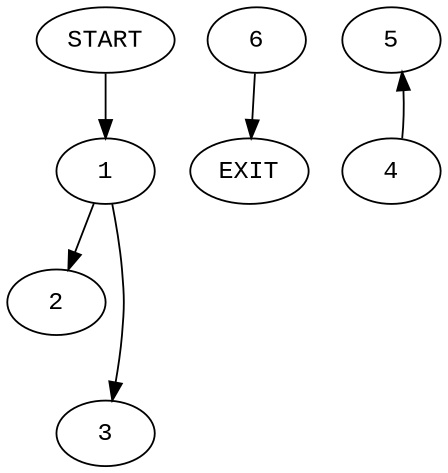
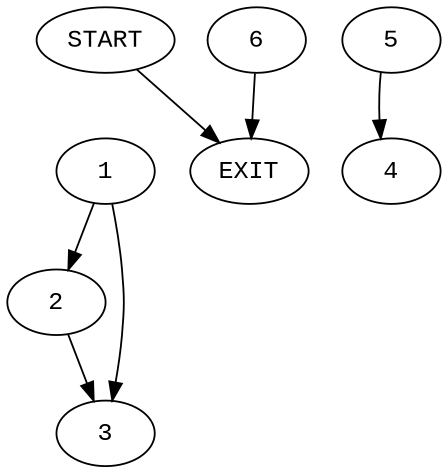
edge "START" -> "1": now "START" -> "EXIT"
edge "4" -> "5": reversed
edge "2" -> "3": added
